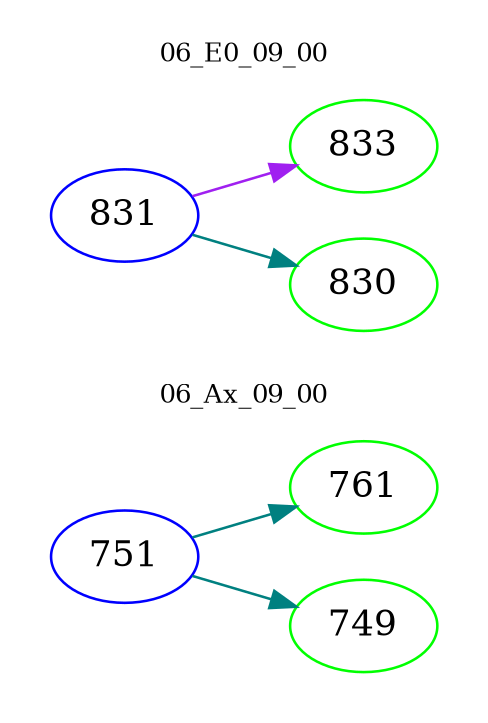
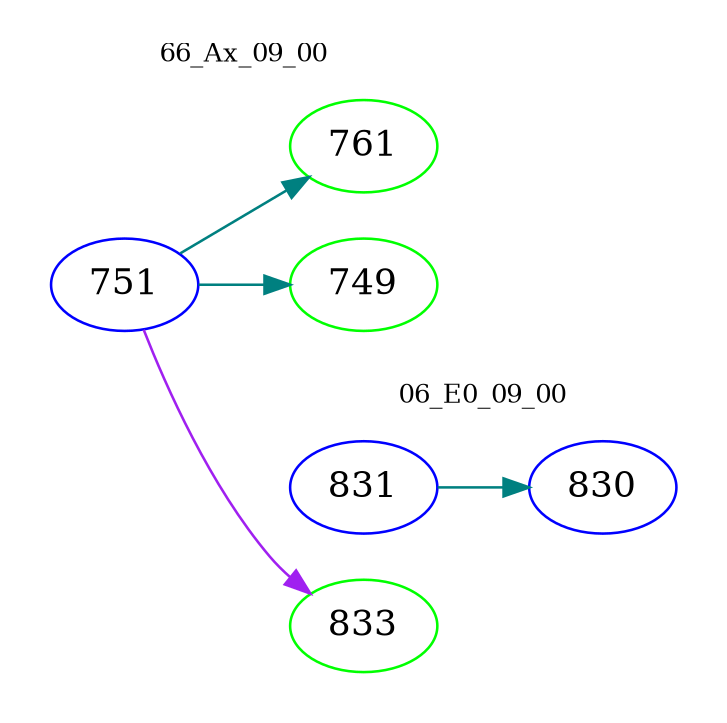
edge "831" -> "833": now "751" -> "833"
node "830": color green -> blue
cluster "06_Ax_09_00": label "06_Ax_09_00" -> "66_Ax_09_00"
